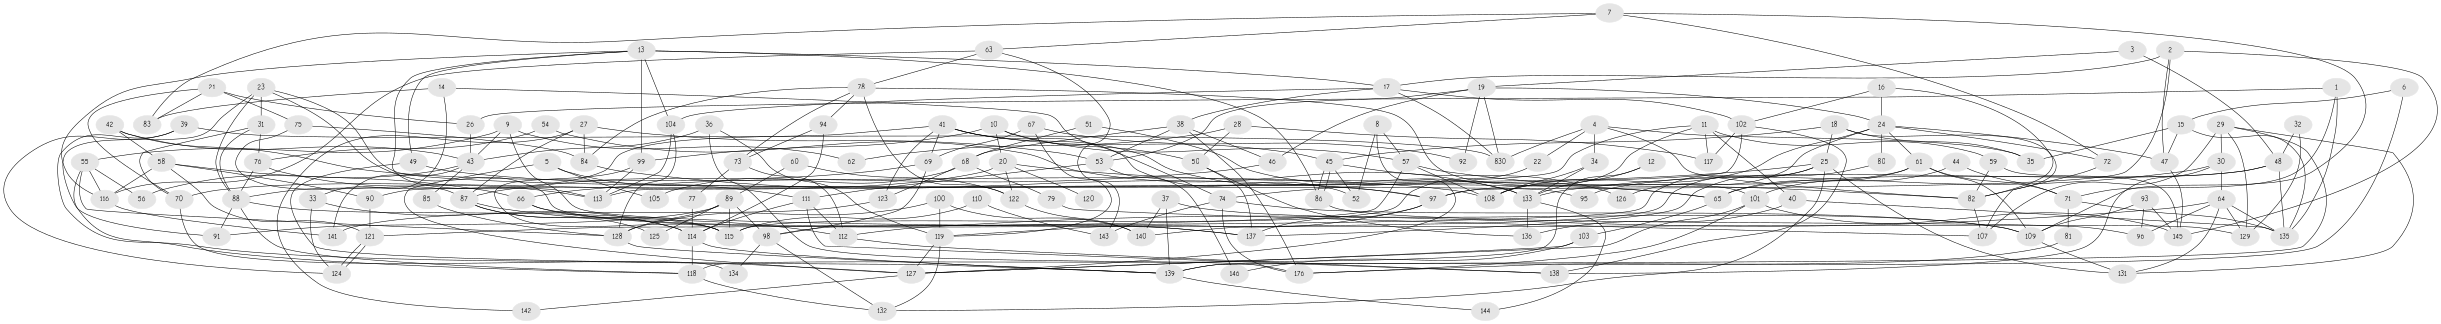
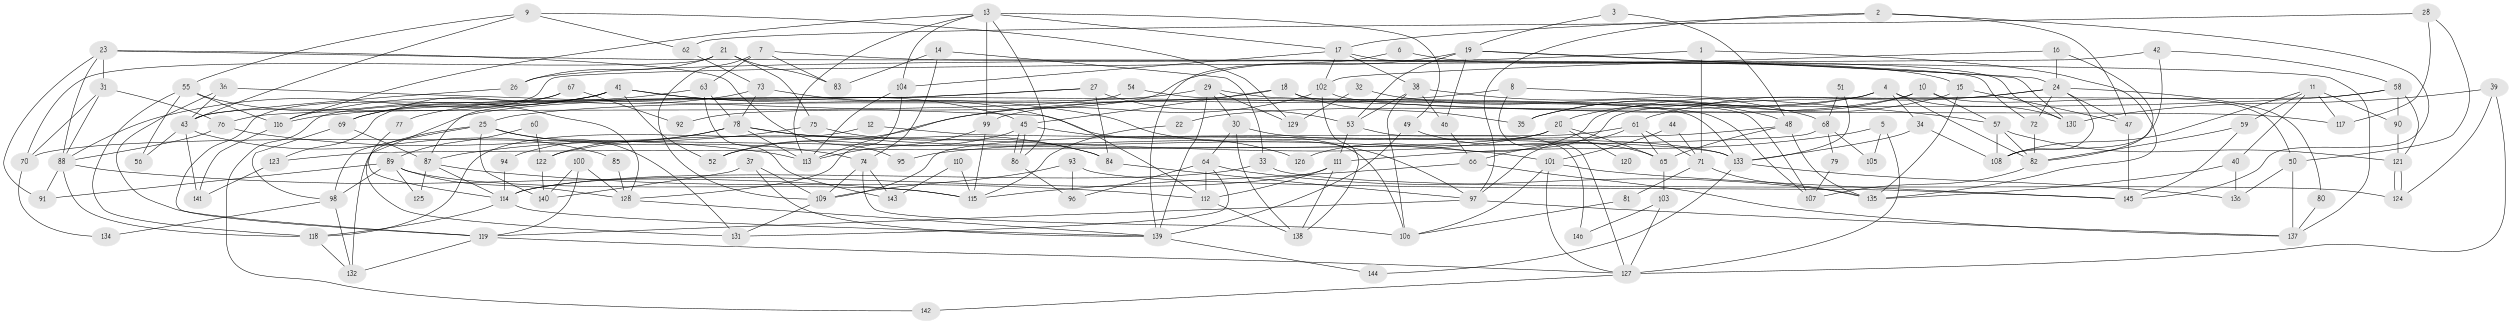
edge "78" -- "113": added
edge "94" -- "73": now "62" -- "73"
node "830": label "830" -> "130"
edge "64" -- "129": removed
node "176": label "176" -> "106"
